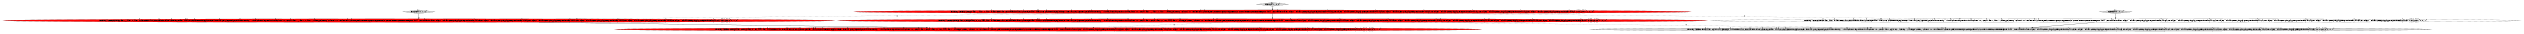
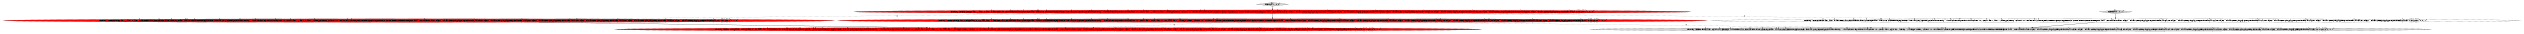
node "testConcat['0', '1', '0']": removed
